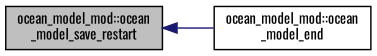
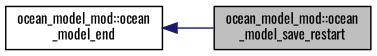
edge "ocean_model_mod::ocean _model_end" -> "ocean_model_mod::ocean _model_save_restart": reversed
